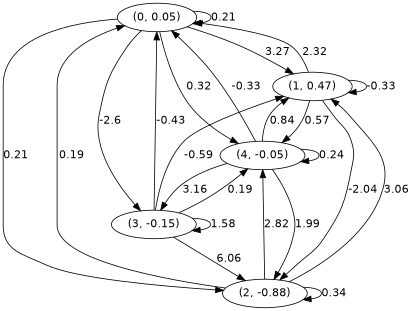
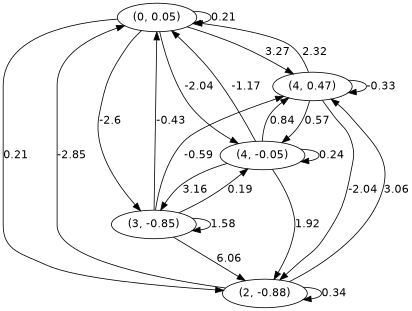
edge "(0, 0.05)" -> "(4, -0.05)": label "0.32" -> "-2.04"
edge "(4, -0.05)" -> "(0, 0.05)": label "-0.33" -> "-1.17"
node "(1, 0.47)": label "(1, 0.47)" -> "(4, 0.47)"
edge "(2, -0.88)" -> "(0, 0.05)": label "0.19" -> "-2.85"
node "(3, -0.15)": label "(3, -0.15)" -> "(3, -0.85)"
edge "(4, -0.05)" -> "(2, -0.88)": label "1.99" -> "1.92"
edge "(2, -0.88)" -> "(4, -0.05)": removed, label "2.82"
